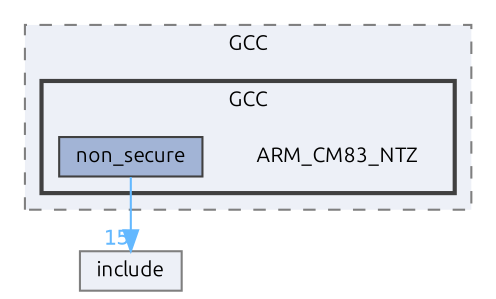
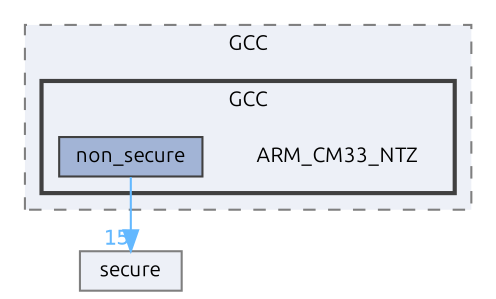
node "ARM_CM83_NTZ": label "ARM_CM83_NTZ" -> "ARM_CM33_NTZ"
node "include": label "include" -> "secure"
